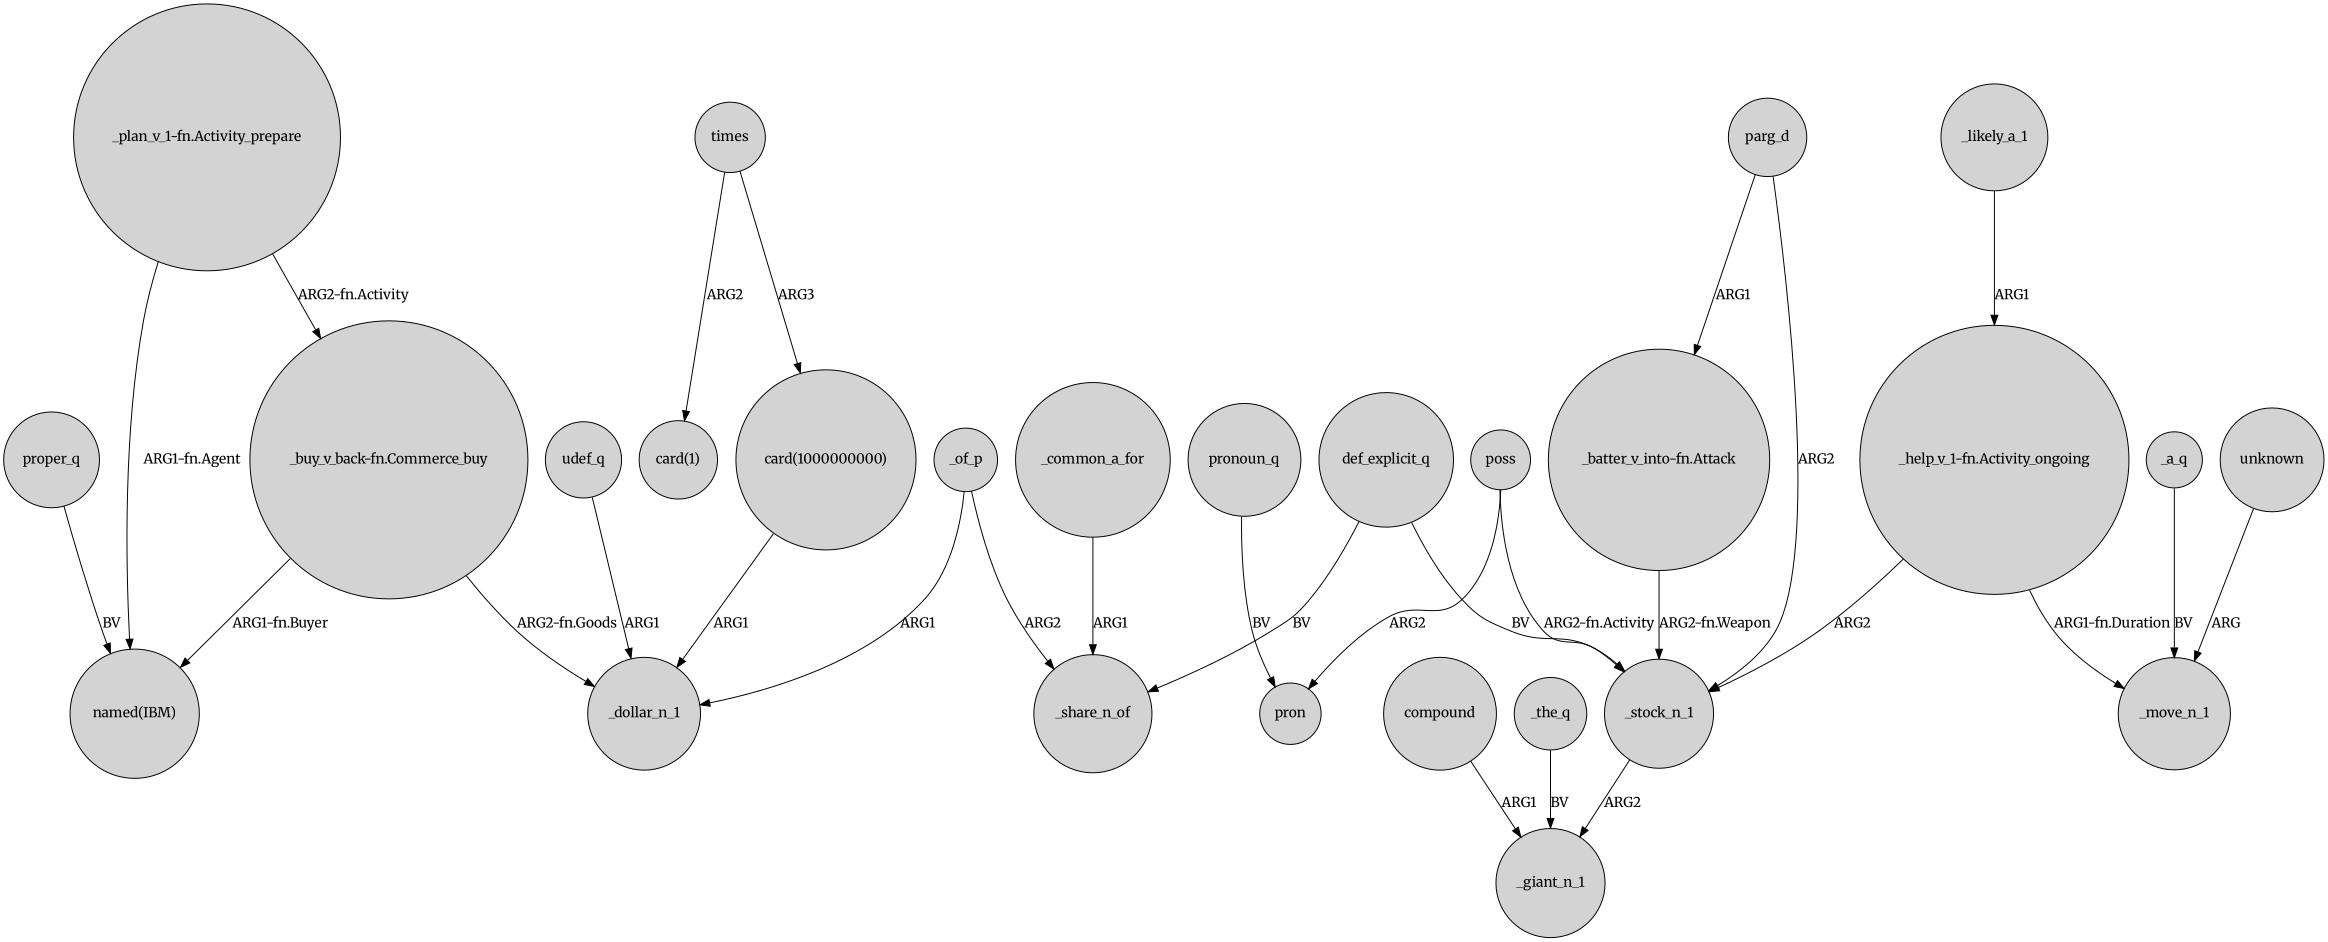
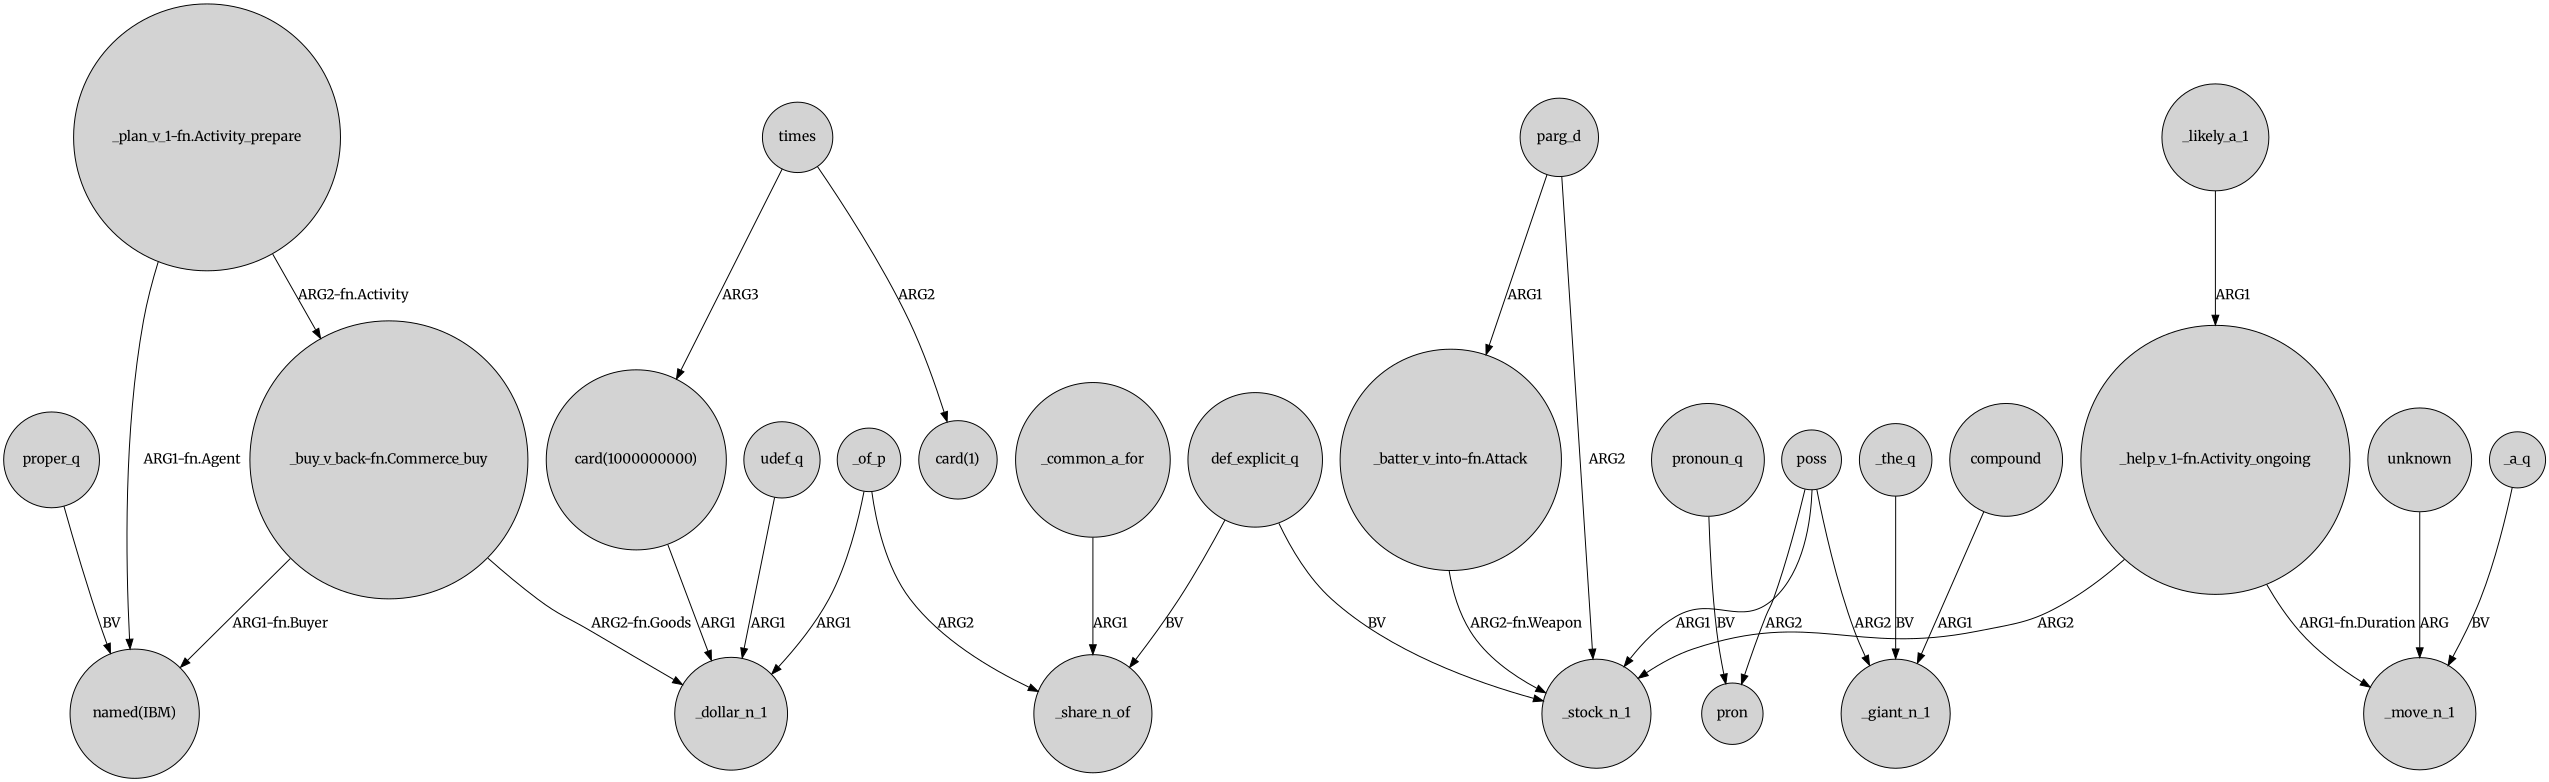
edge "poss" -> "_stock_n_1": label "ARG2-fn.Activity" -> "ARG1"
edge "_stock_n_1" -> "_giant_n_1": now "poss" -> "_giant_n_1"
